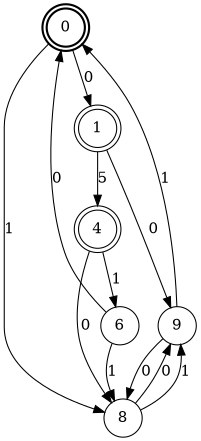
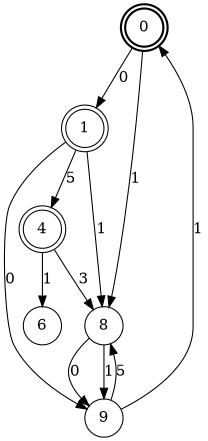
edge "6" -> "0": removed, label "0"
edge "4" -> "8": label "0" -> "3"
edge "6" -> "8": now "1" -> "8"
edge "9" -> "8": label "0" -> "5"
